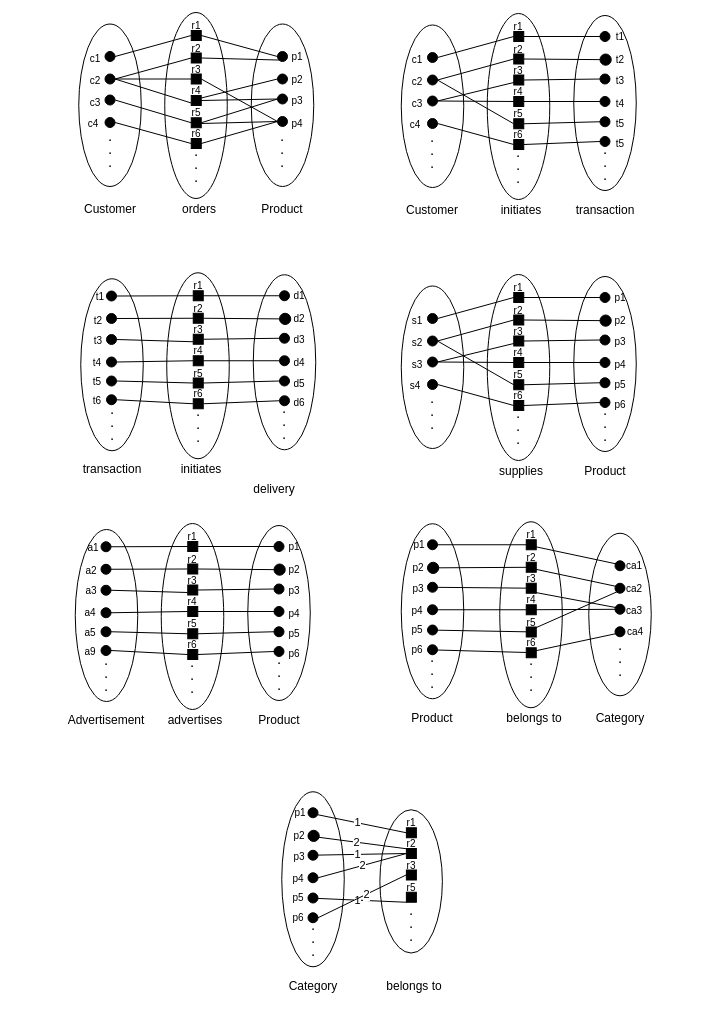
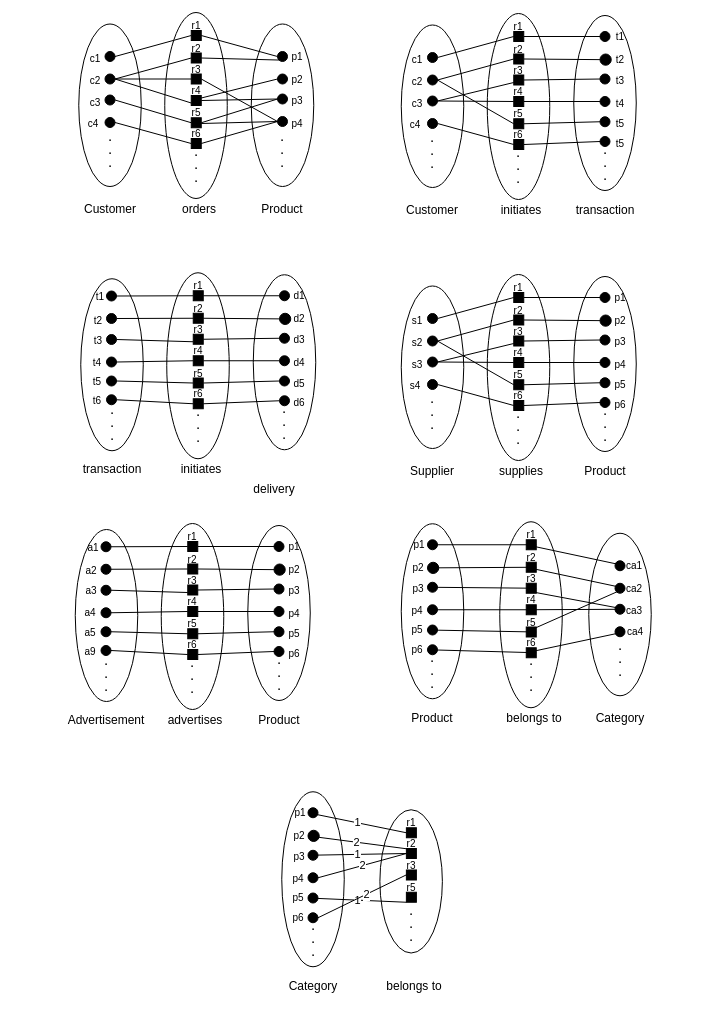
node "Supplier": added
